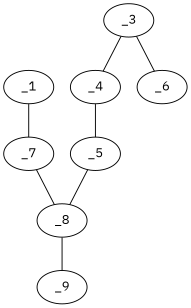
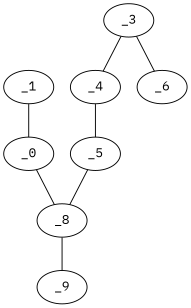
node "_7": label "_7" -> "_0"
